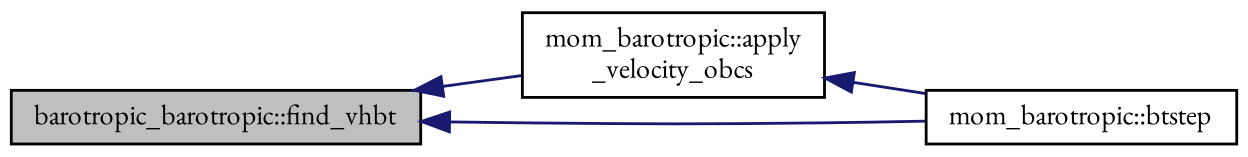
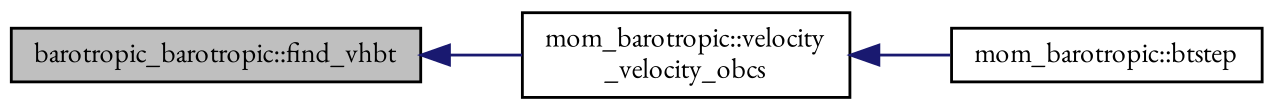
node "mom_barotropic::apply _velocity_obcs": label "mom_barotropic::apply _velocity_obcs" -> "mom_barotropic::velocity _velocity_obcs"
edge "mom_barotropic::btstep" -> "barotropic_barotropic::find_vhbt": removed
